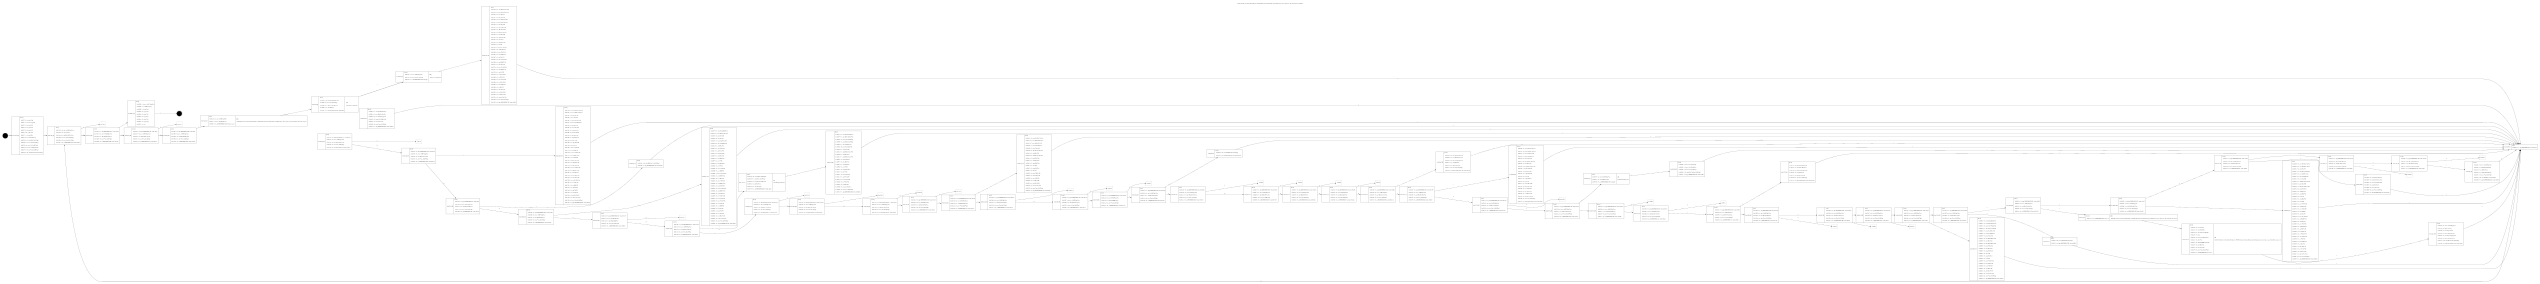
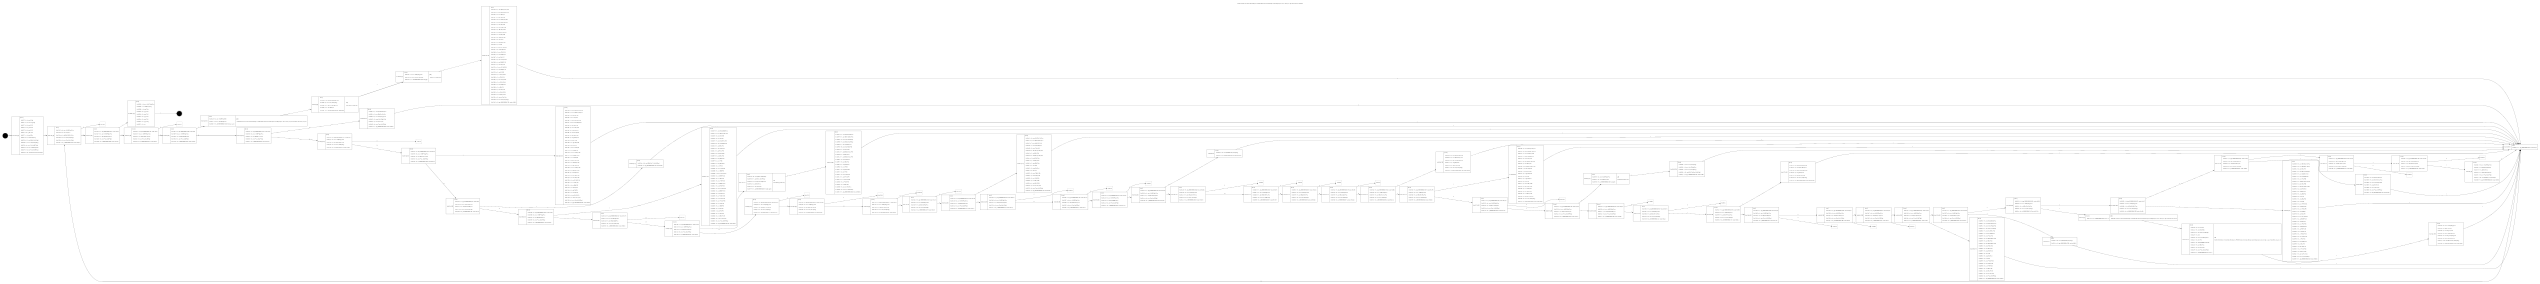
node "0x401316 [28]": added
